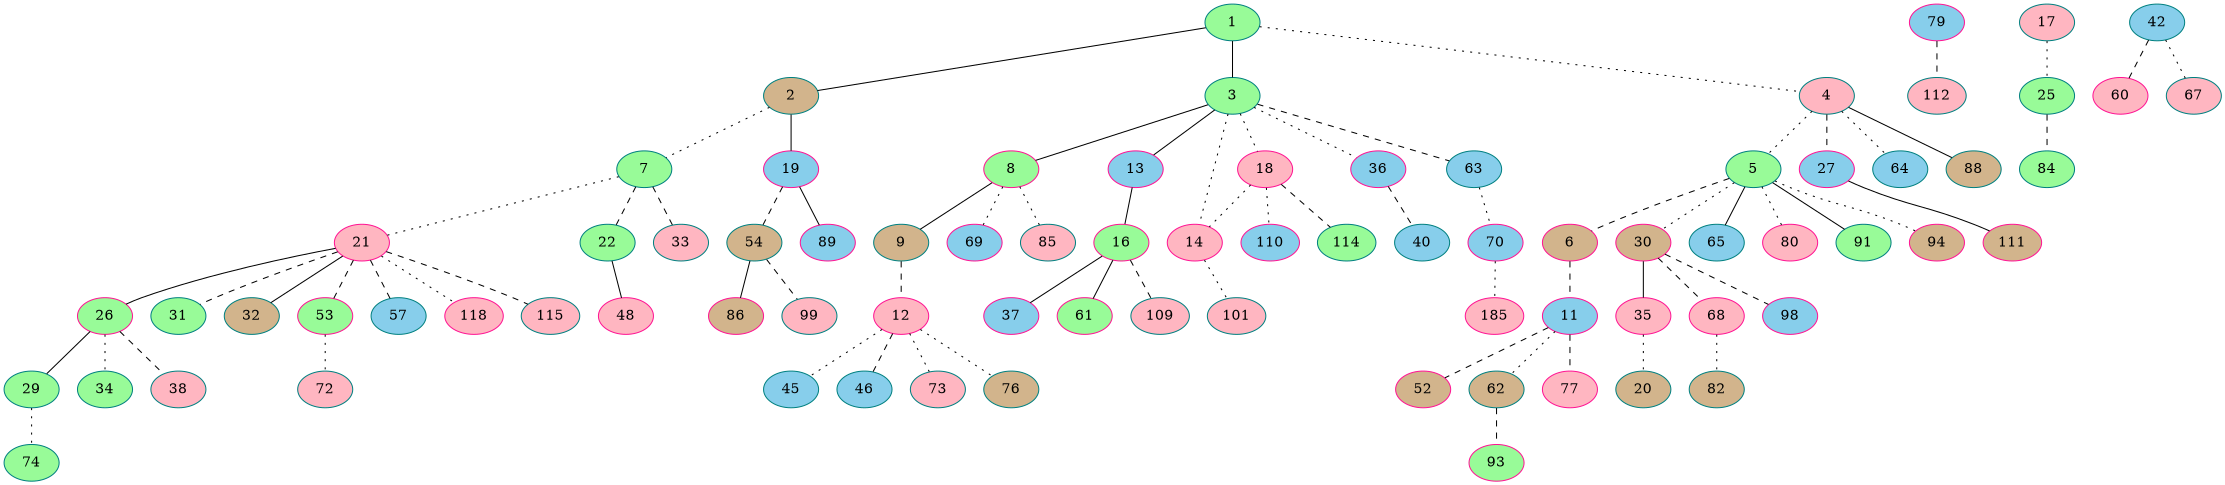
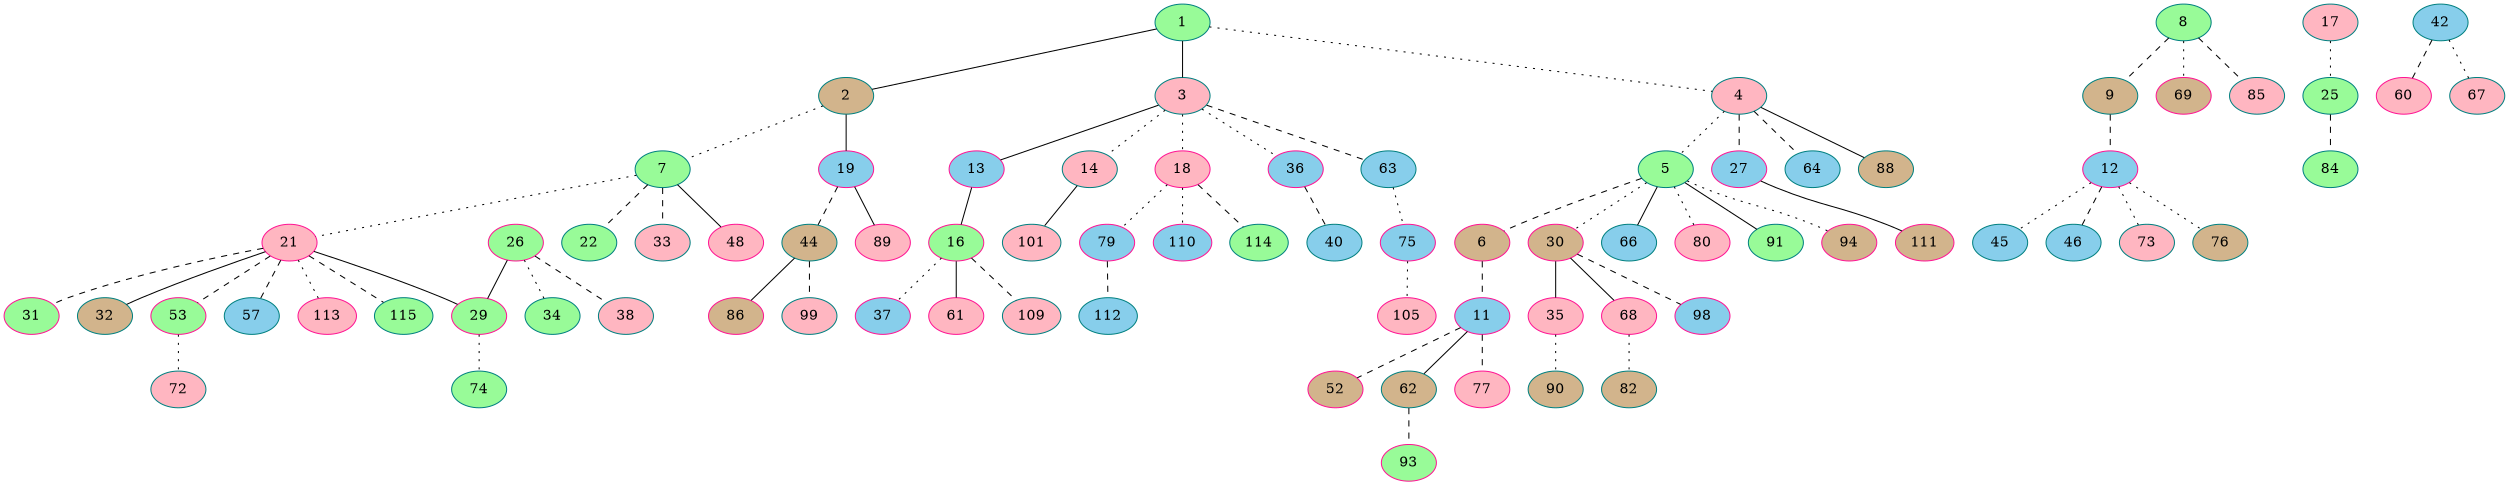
node "3": fillcolor palegreen -> lightpink
node "112": fillcolor lightpink -> skyblue
edge "4" -- "64": style dotted -> dashed
edge "3" -- "8": removed
node "8": color deeppink -> teal
edge "8" -- "9": style solid -> dashed
edge "8" -- "85": style dotted -> dashed
edge "18" -- "14": now "18" -- "79"
node "54": label "54" -> "44"
node "89": fillcolor skyblue -> lightpink
node "69": fillcolor skyblue -> tan
node "14": color deeppink -> teal
node "70": label "70" -> "75"
node "65": label "65" -> "66"
edge "21" -- "26": now "21" -- "29"
edge "22" -- "48": now "7" -- "48"
edge "16" -- "37": style solid -> dotted
edge "14" -- "101": style dotted -> solid
edge "30" -- "68": style dashed -> solid
node "31": color teal -> deeppink
node "118": label "118" -> "113"
node "115": fillcolor lightpink -> palegreen
node "12": fillcolor lightpink -> skyblue
node "61": fillcolor palegreen -> lightpink
node "185": label "185" -> "105"
edge "11" -- "62": style dotted -> solid
node "29": color teal -> deeppink
node "20": label "20" -> "90"
